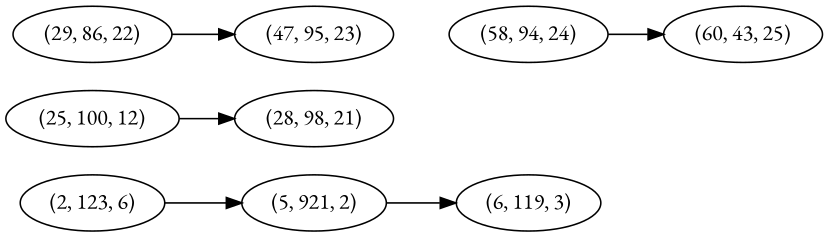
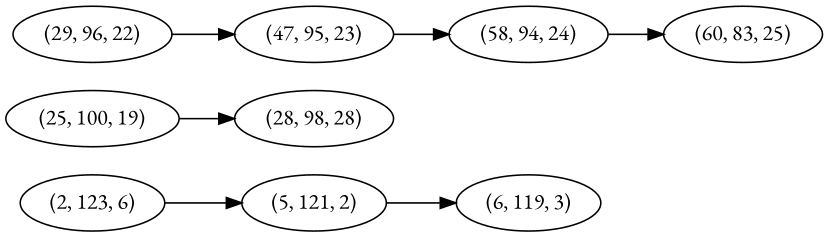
node "(29, 86, 22)": label "(29, 86, 22)" -> "(29, 96, 22)"
edge "(47, 95, 23)" -> "(58, 94, 24)": added
node "(60, 43, 25)": label "(60, 43, 25)" -> "(60, 83, 25)"
node "(25, 100, 12)": label "(25, 100, 12)" -> "(25, 100, 19)"
node "(28, 98, 21)": label "(28, 98, 21)" -> "(28, 98, 28)"
node "(5, 921, 2)": label "(5, 921, 2)" -> "(5, 121, 2)"
